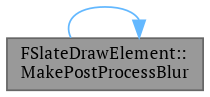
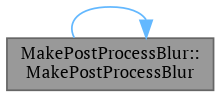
node "FSlateDrawElement:: MakePostProcessBlur": label "FSlateDrawElement:: MakePostProcessBlur" -> "MakePostProcessBlur:: MakePostProcessBlur"
